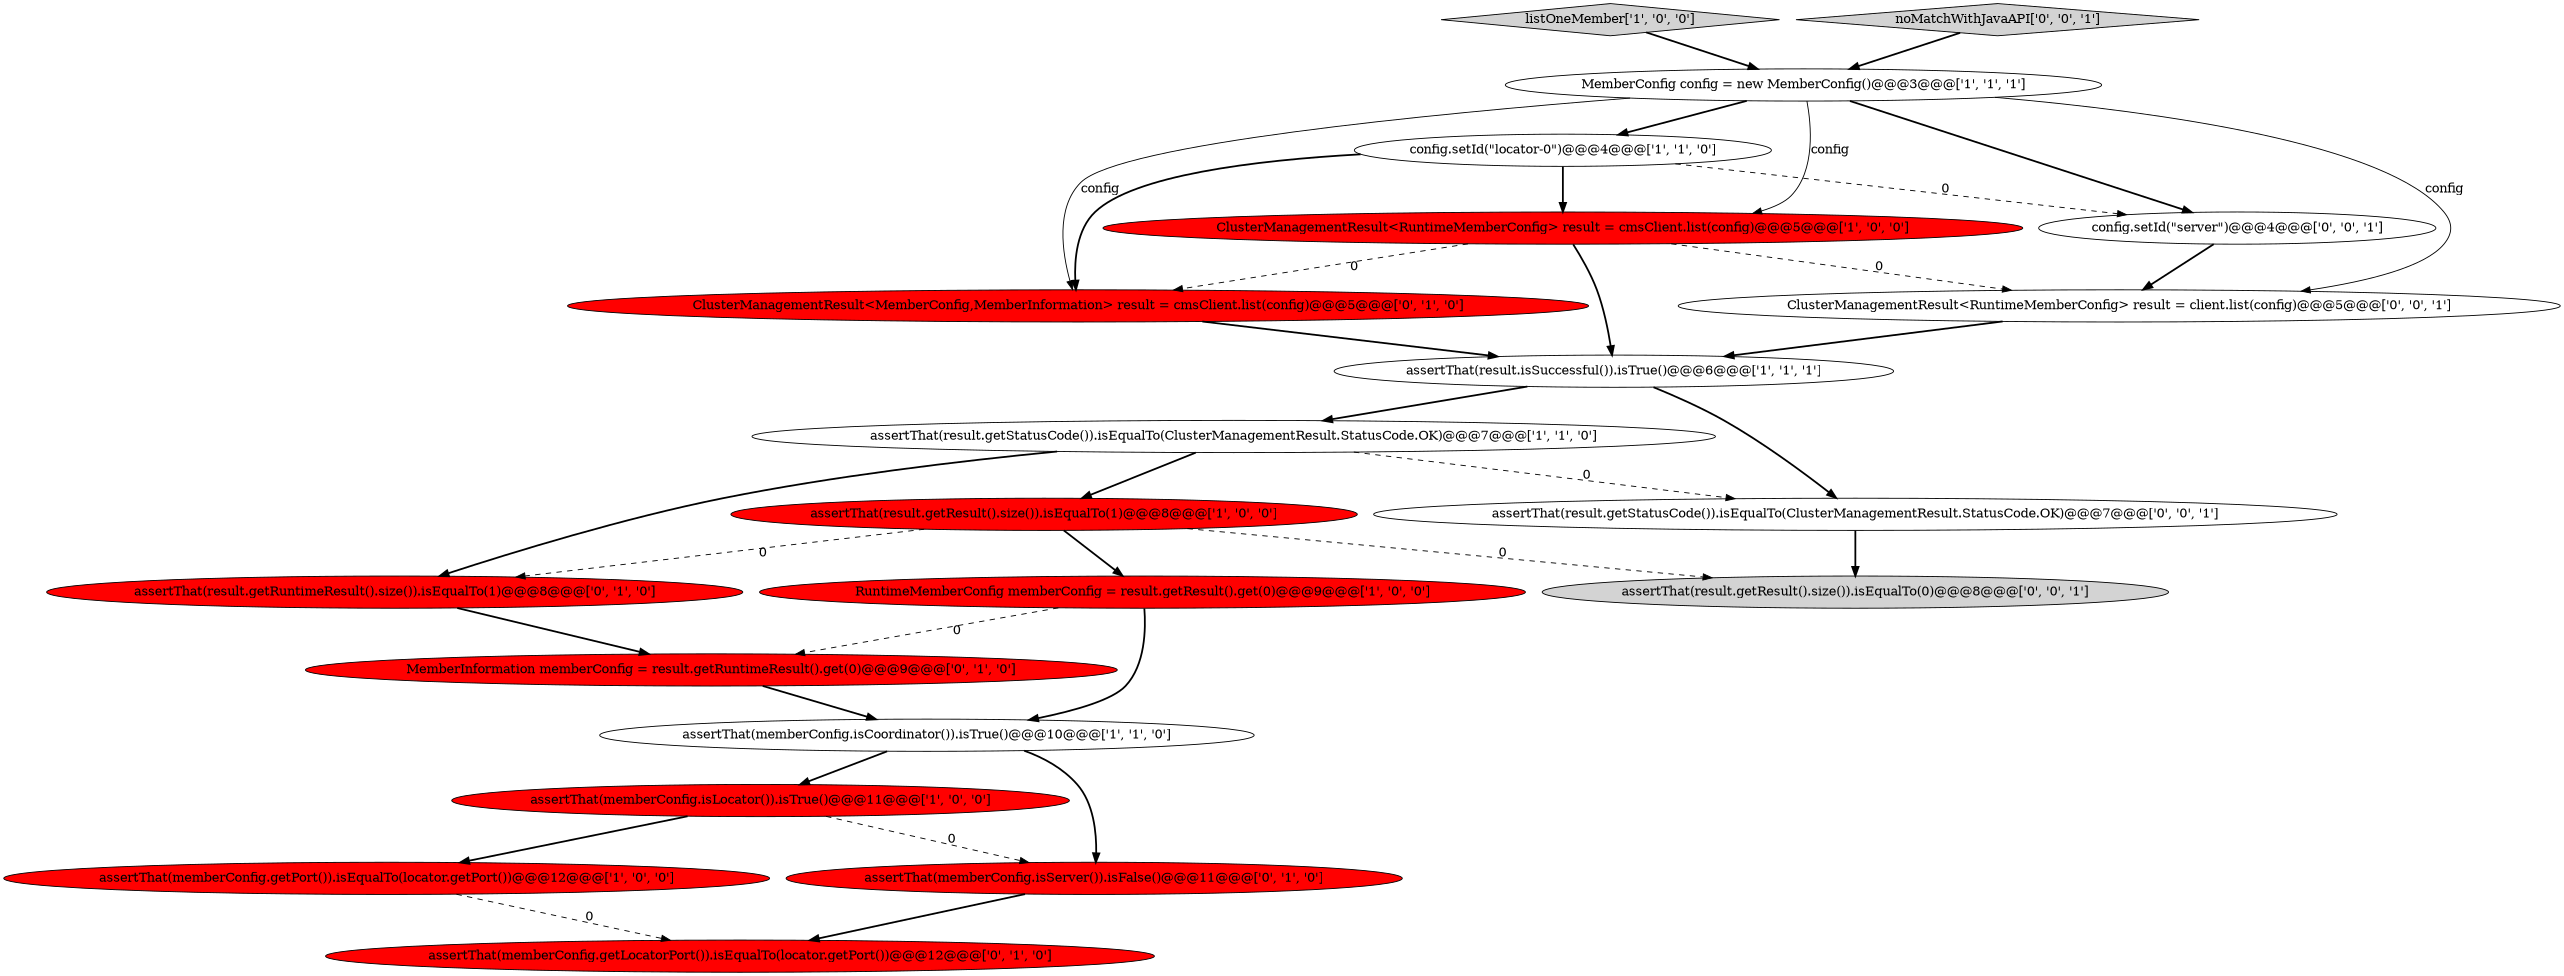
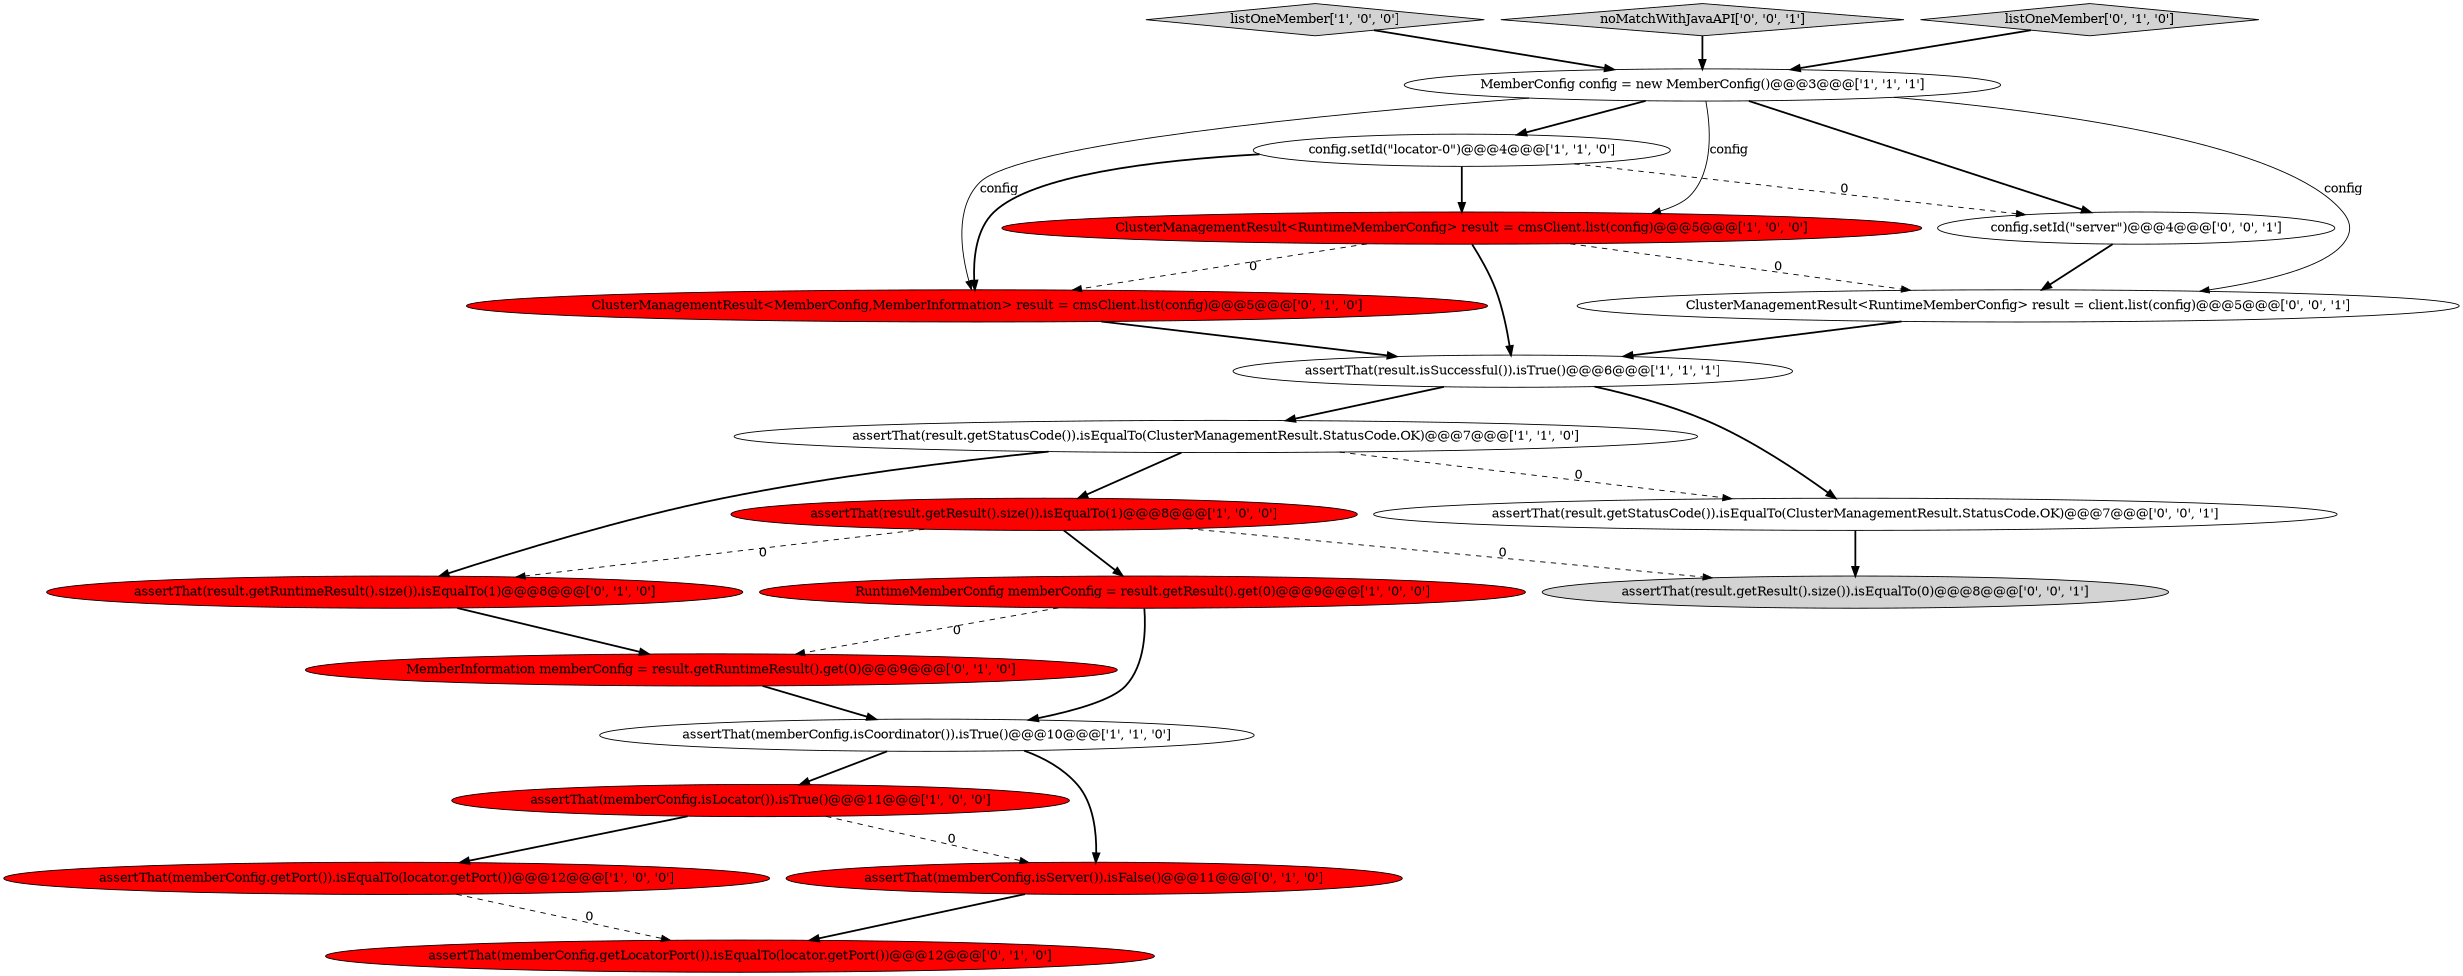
node "listOneMember['0', '1', '0']": added
